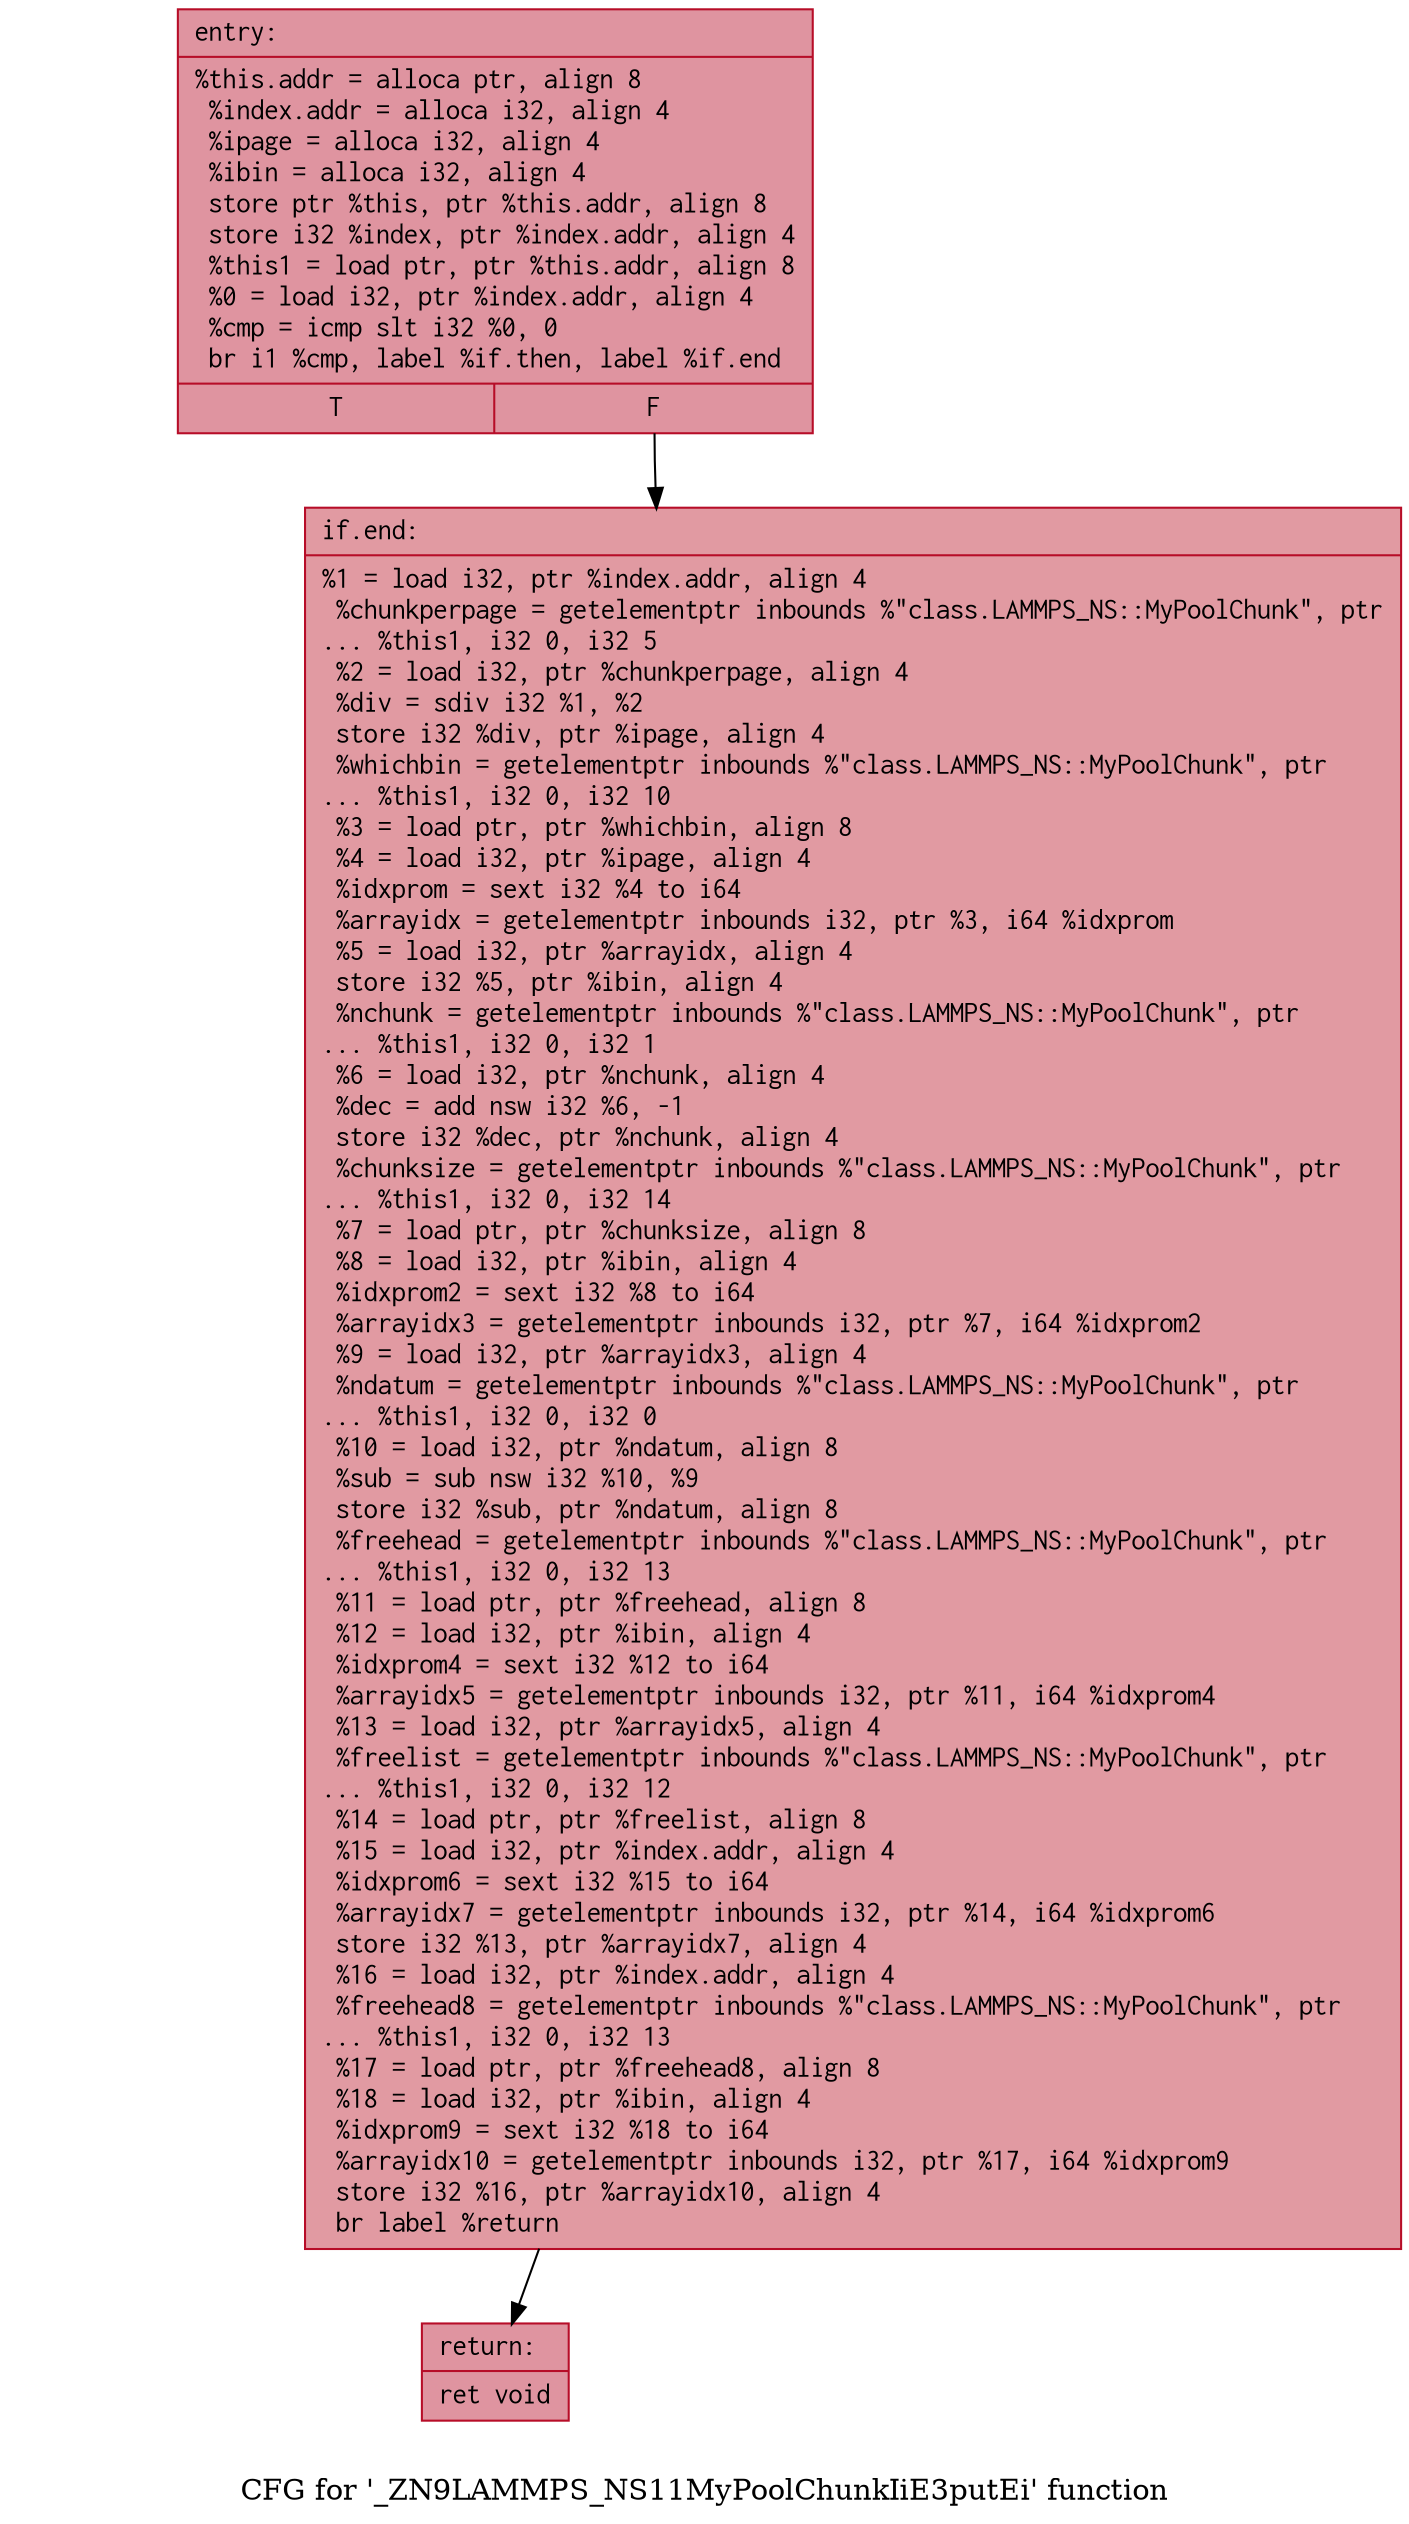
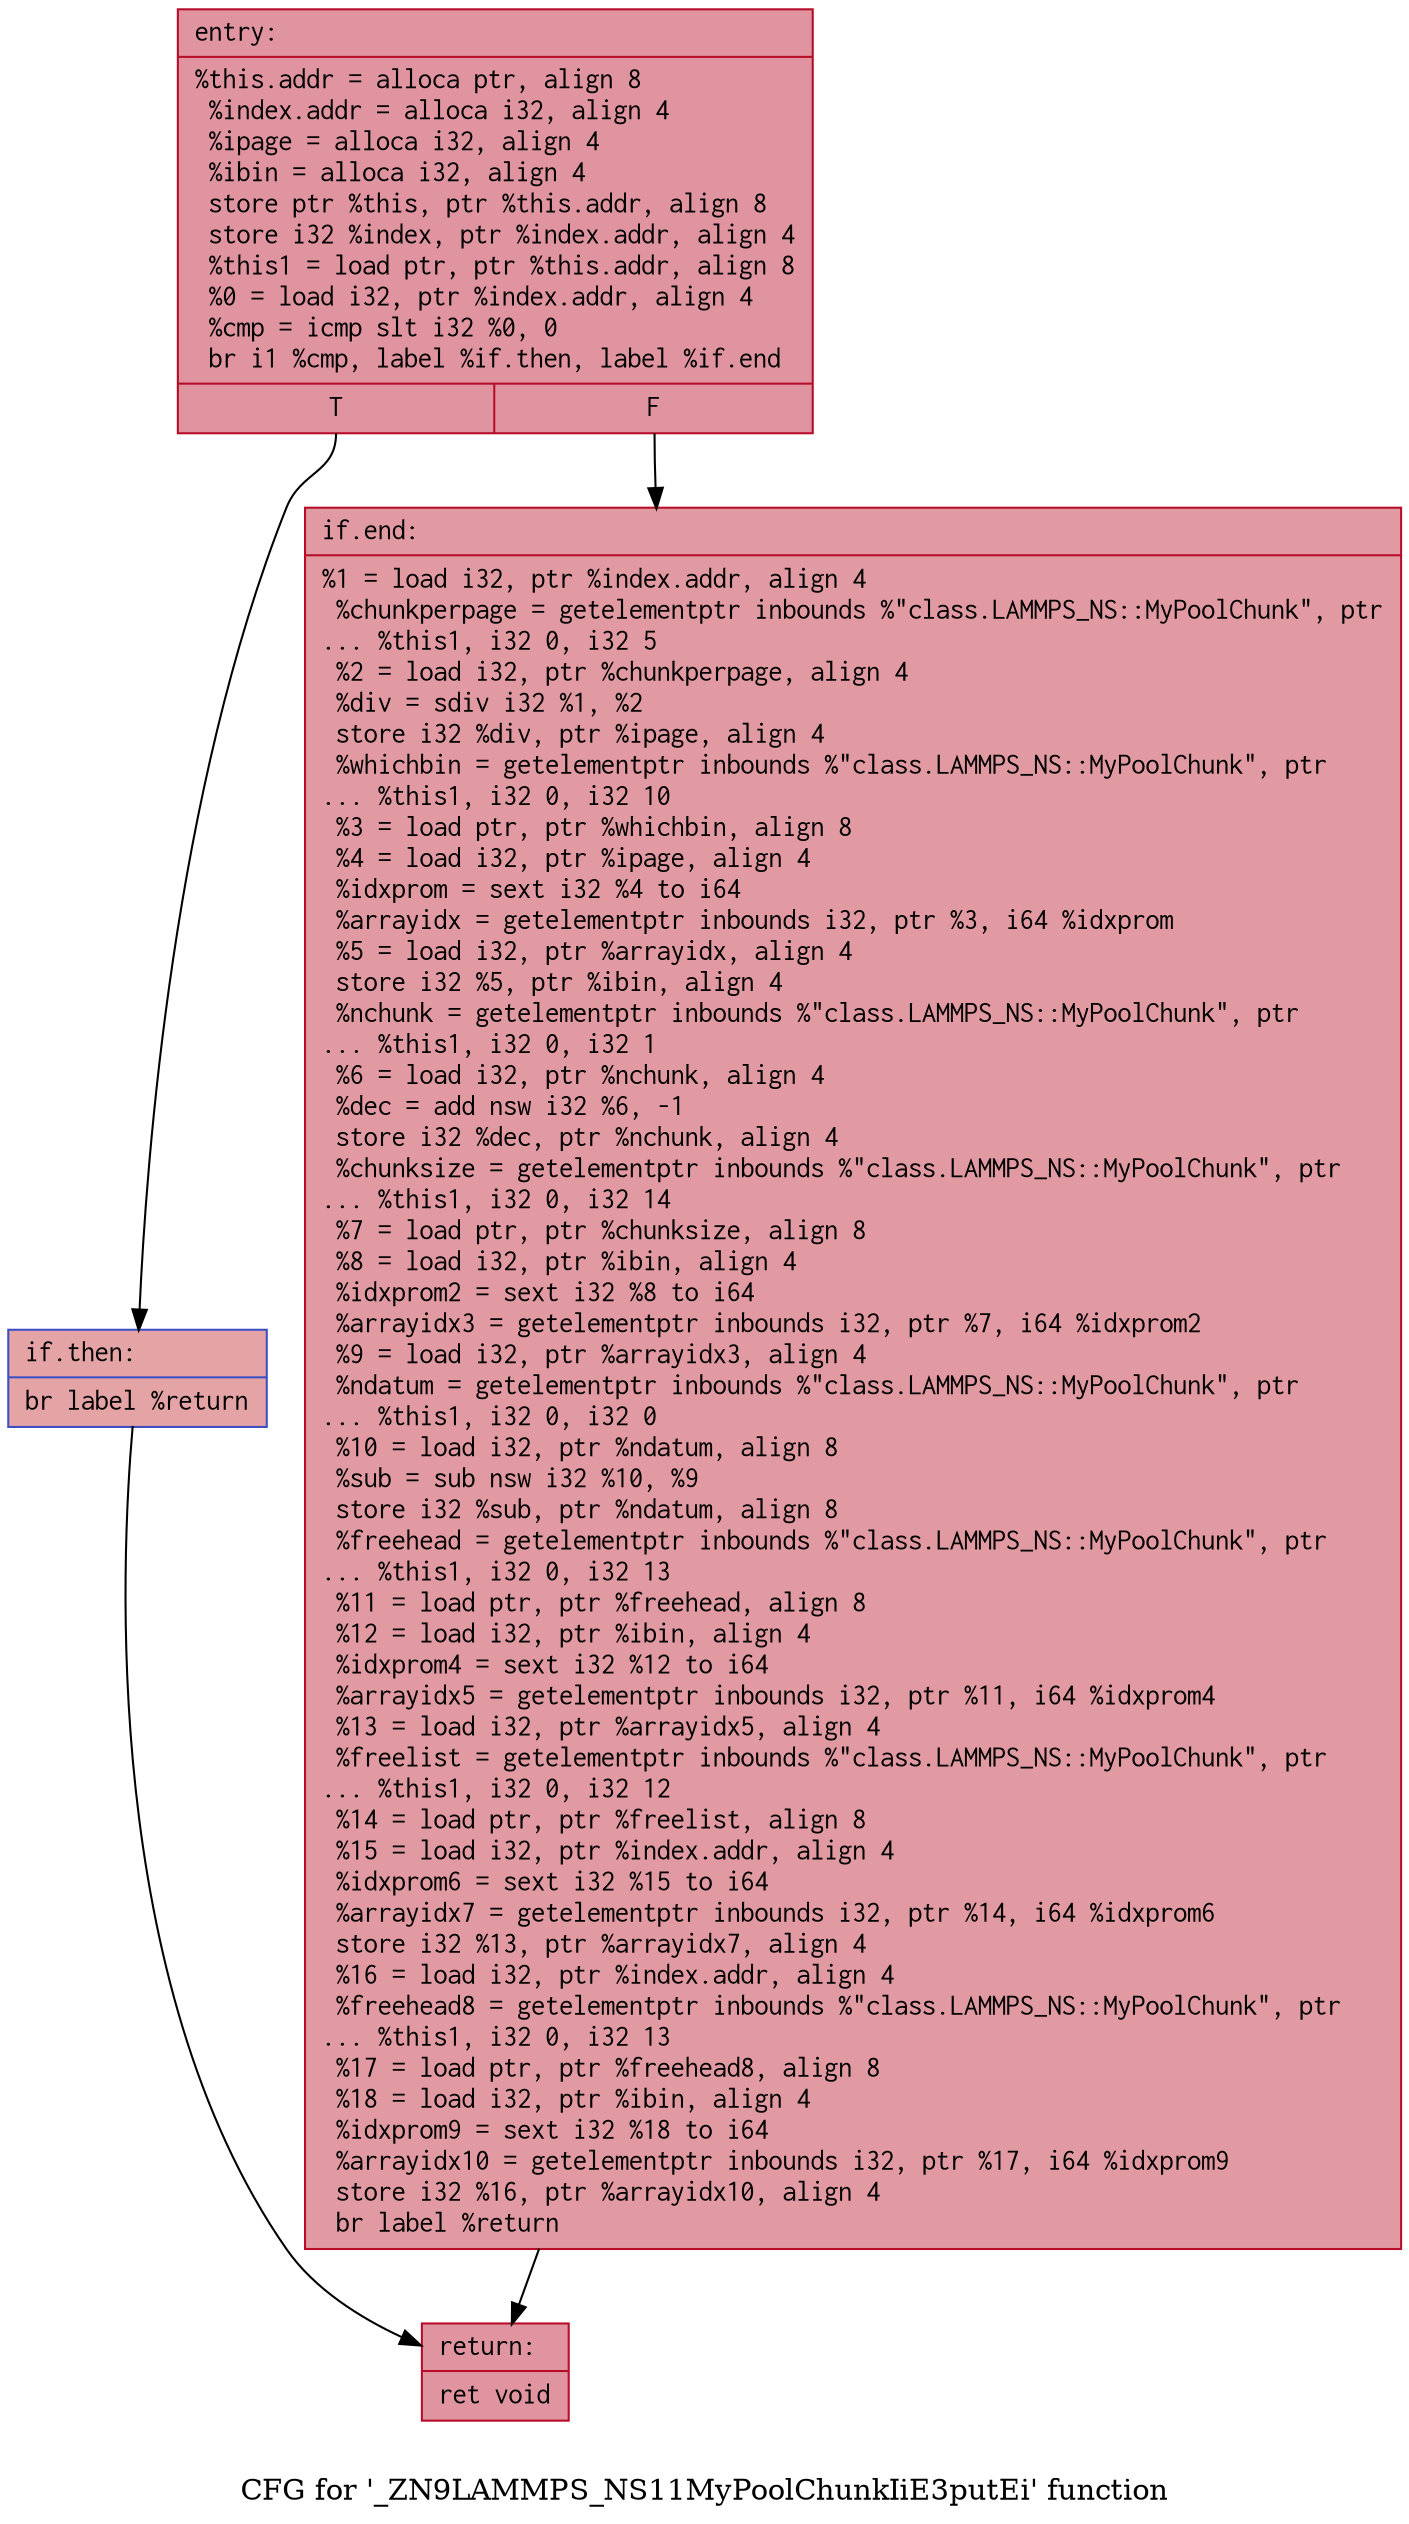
node "if.then:": added
